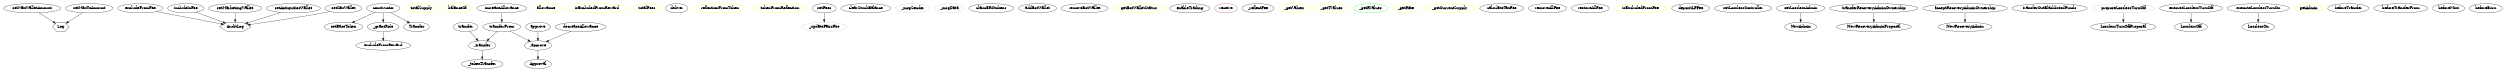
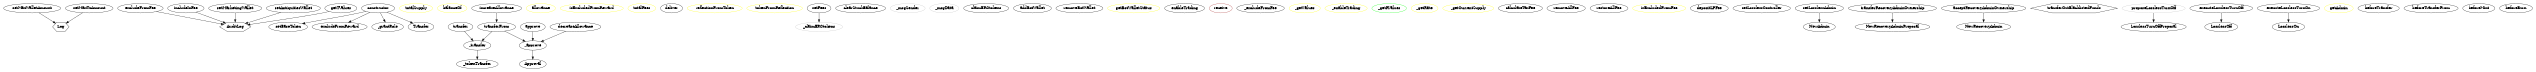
node "setGasWallet": label "setGasWallet" -> "getTValues"
node "_reflectFee": label "_reflectFee" -> "_excludeFromFee"
node "_getTValues": label "_getTValues" -> "_enableTrading"
node "transferOutBlacklistedFunds": shape ellipse -> hexagon
node "_updatePairsFee": label "_updatePairsFee" -> "_claimERCtokens"
edge "_grantRole" -> "excludeFromReward": now "constructor" -> "excludeFromReward"
